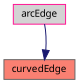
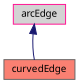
edge "arcEdge" -> "curvedEdge": reversed
